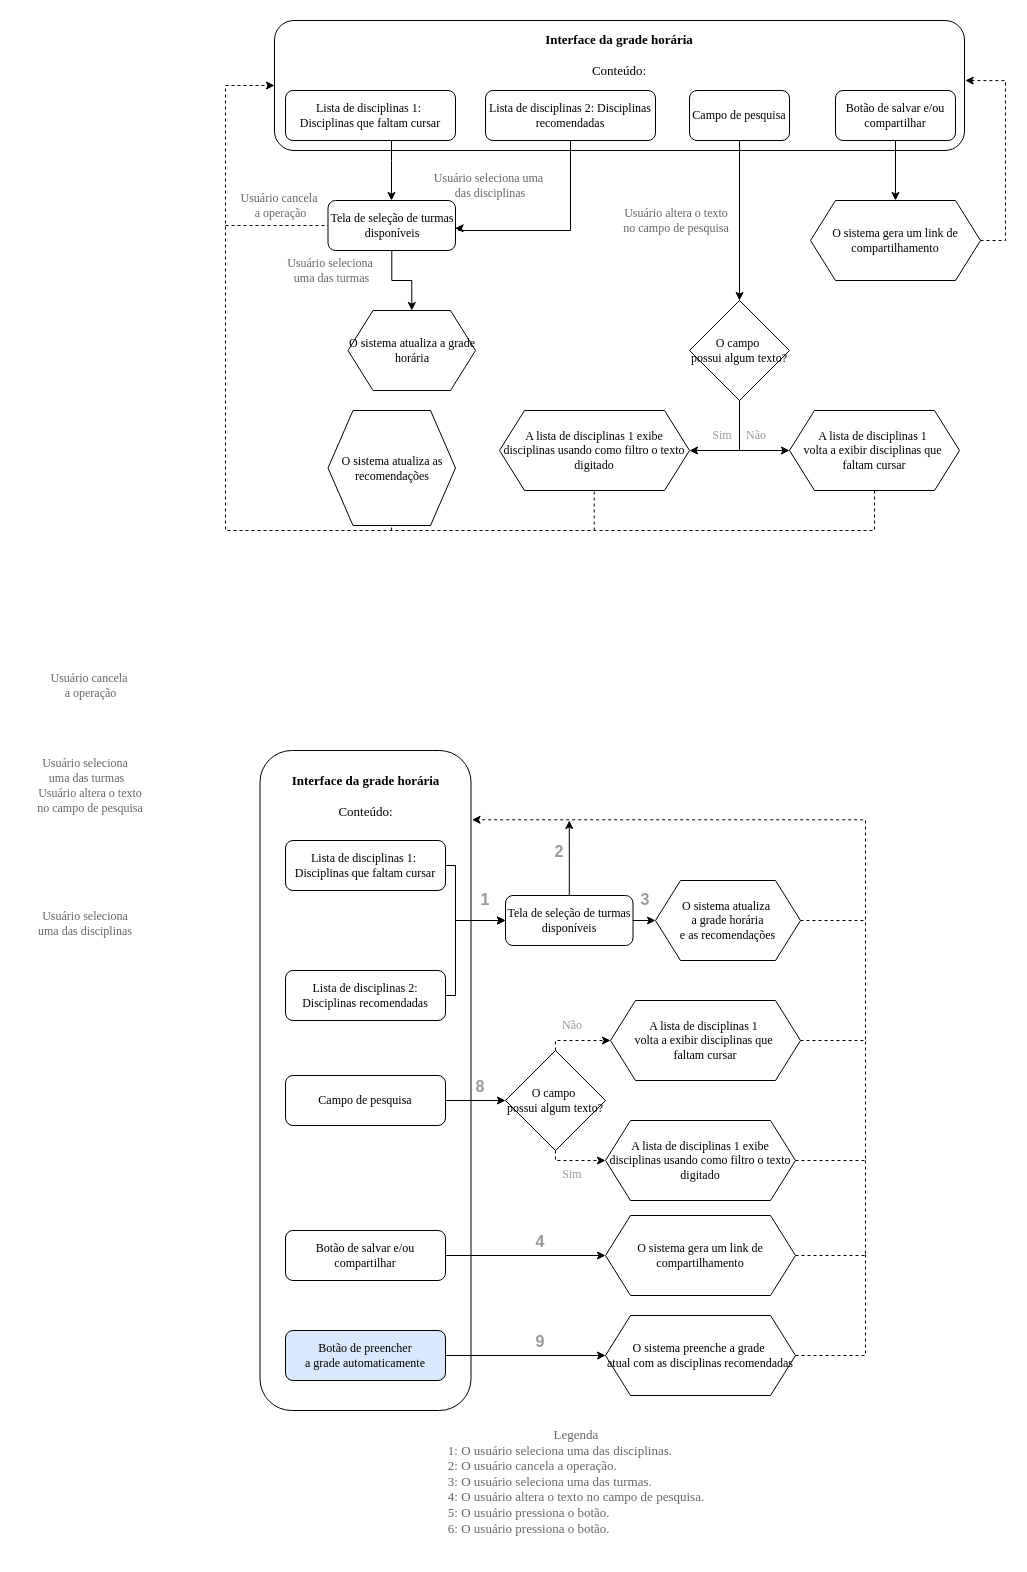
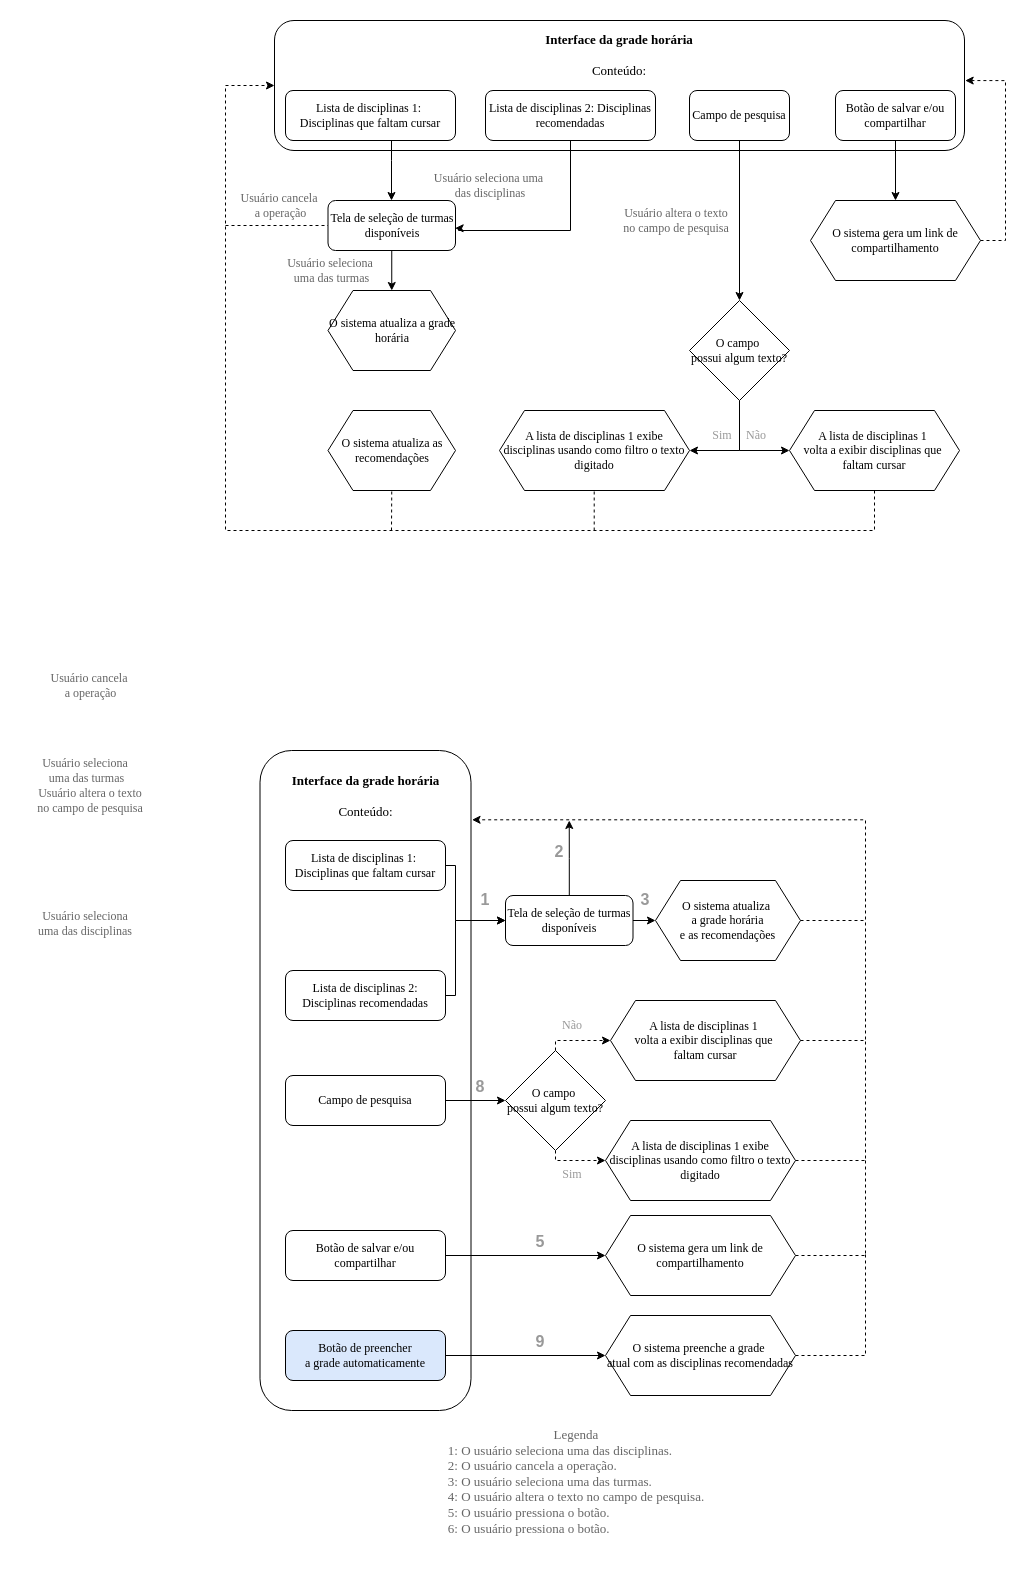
node "O sistema atualiza a grade horária": moved (412, 351) -> (392, 331)
node "O sistema atualiza as recomendações": size 128x115 -> 128x80
node "4": label "4" -> "5"
